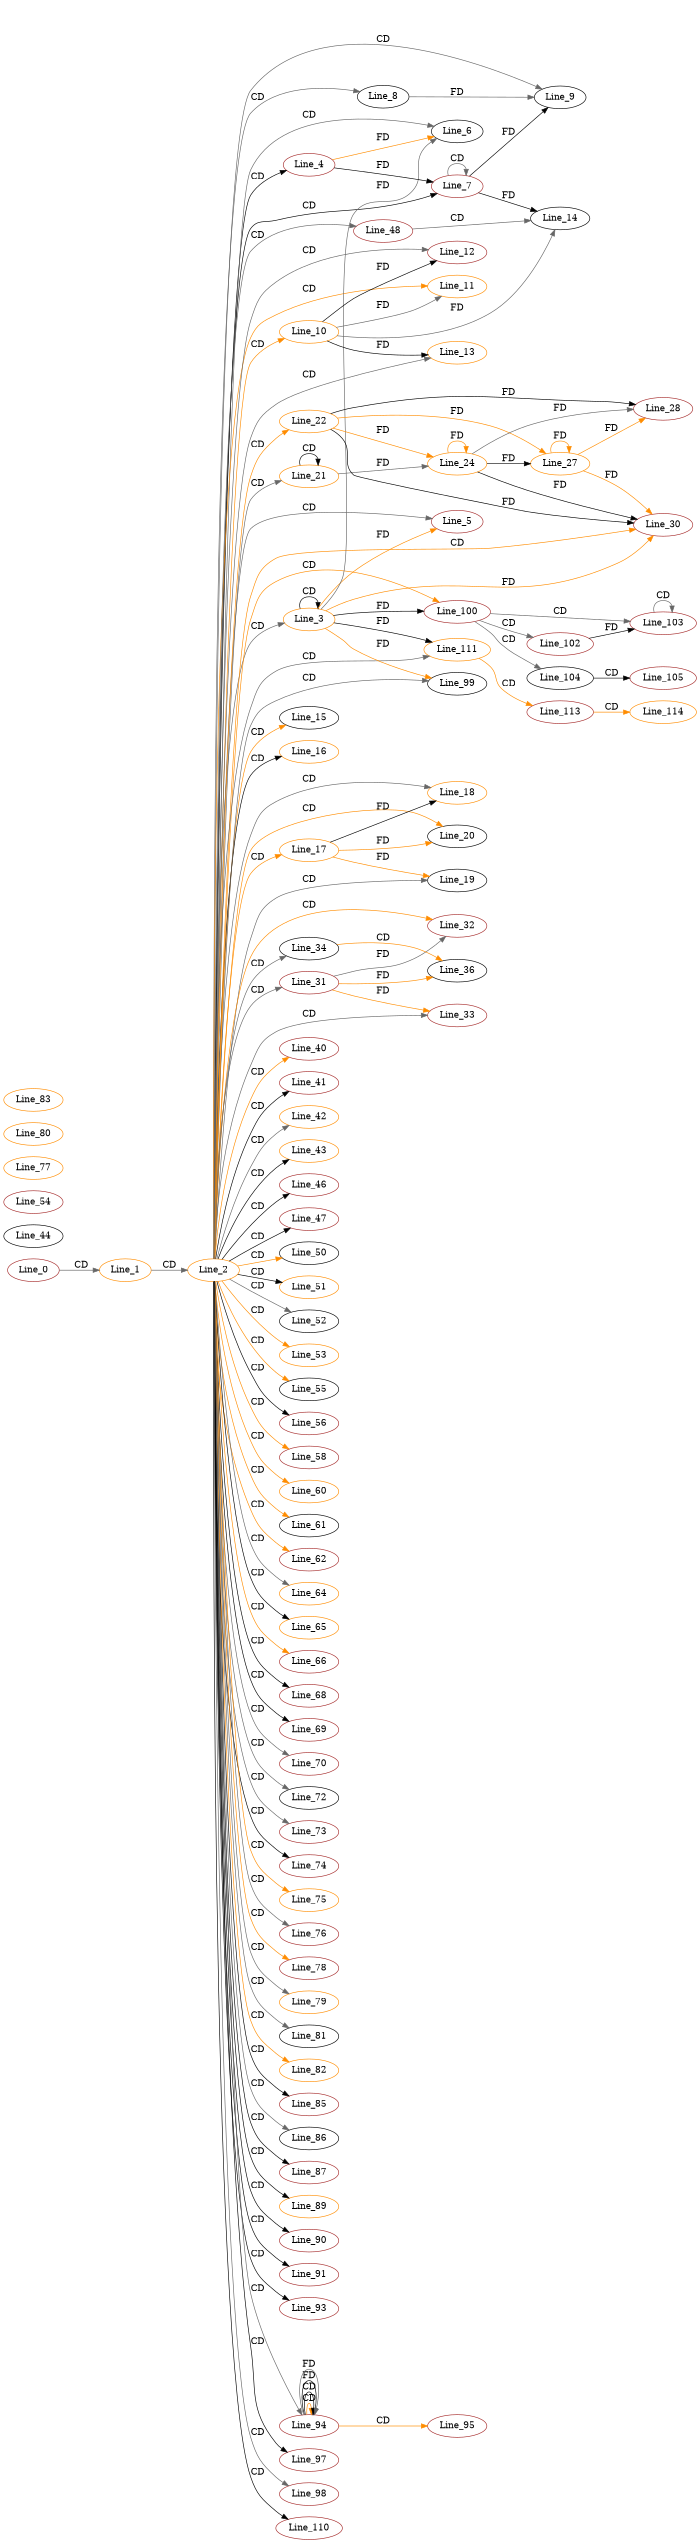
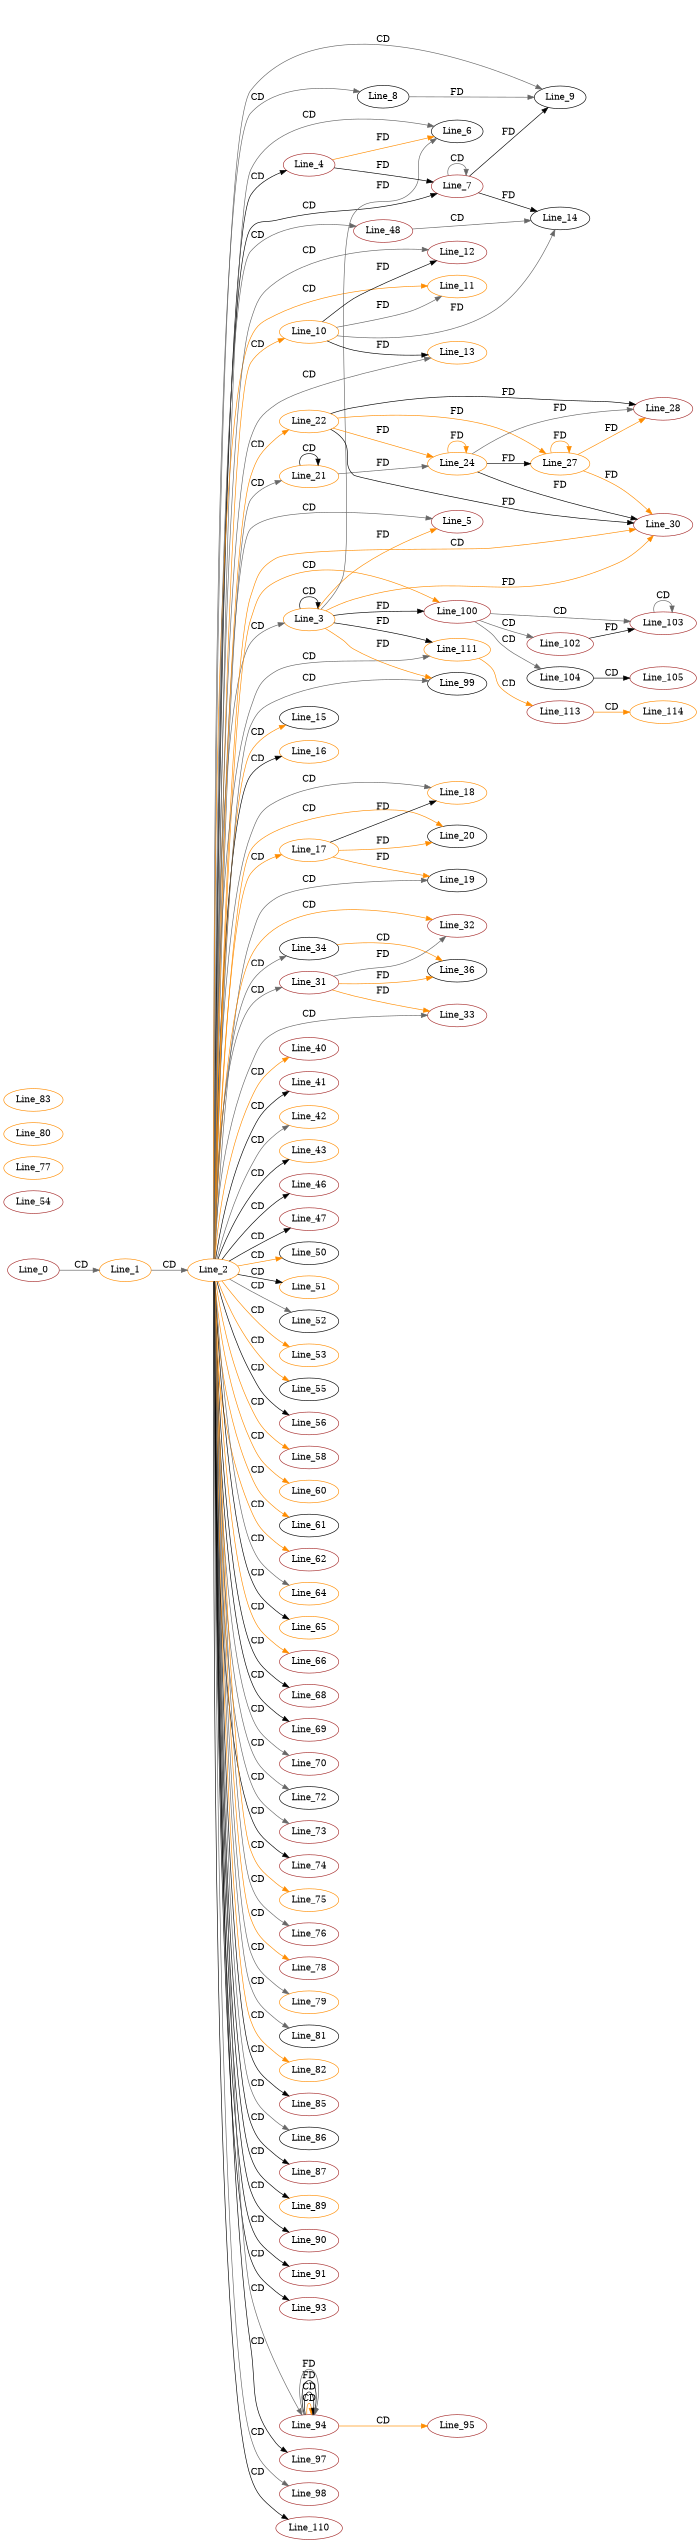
node "Line_44": removed
